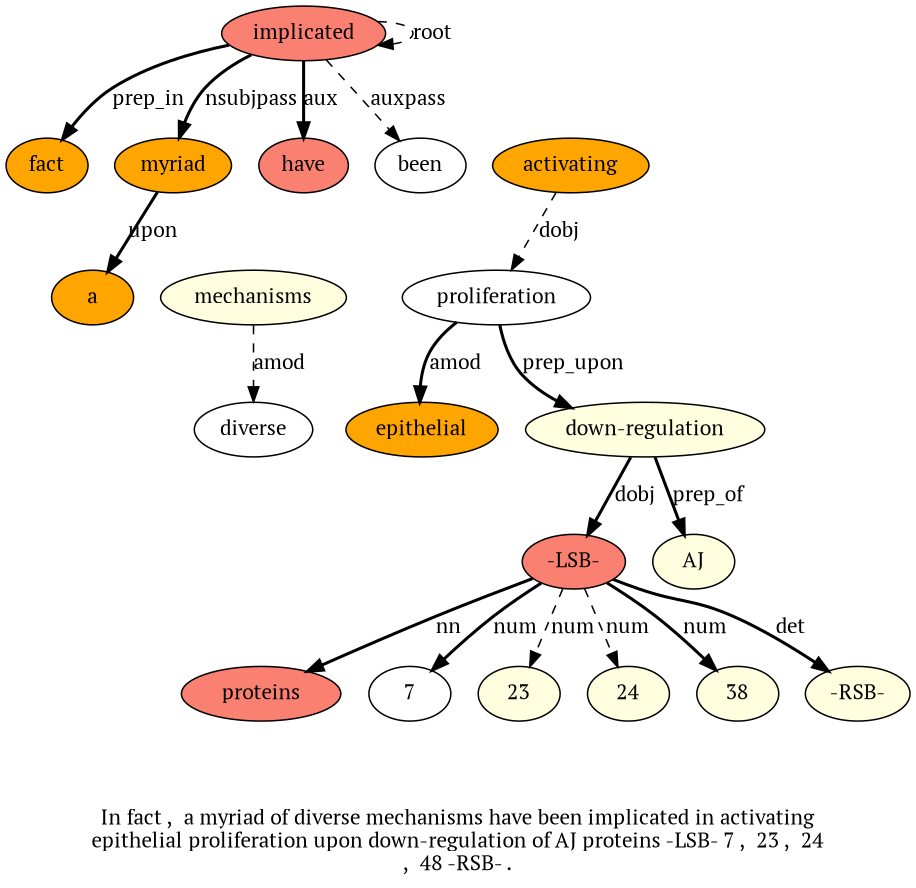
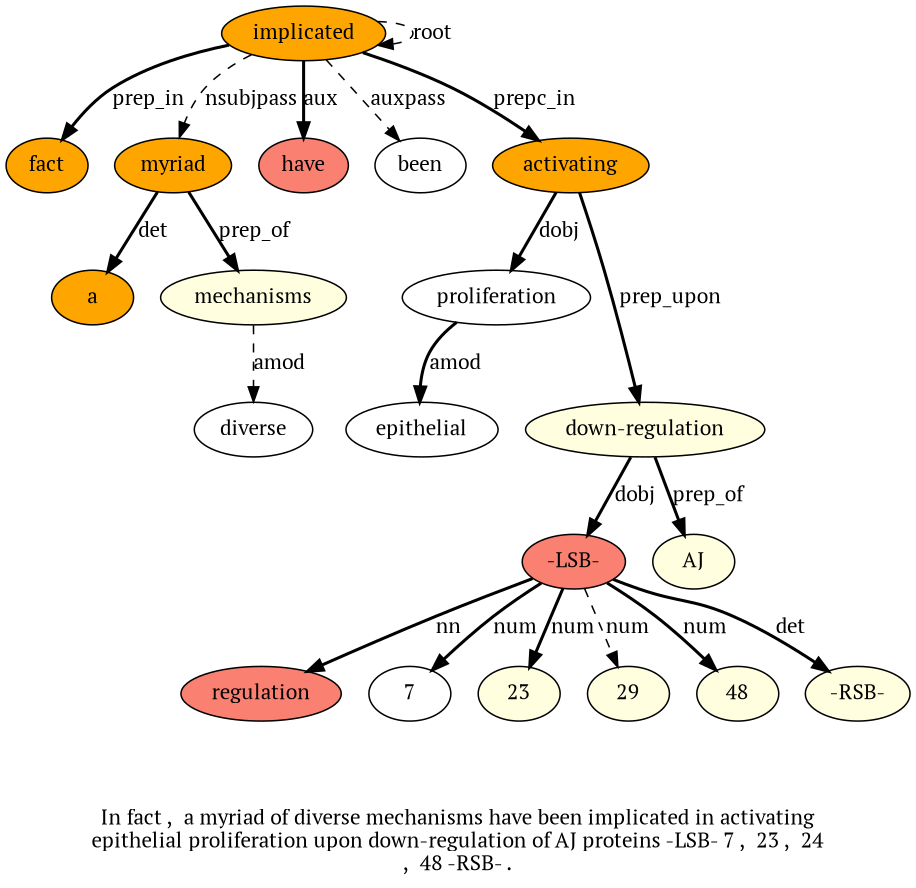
node "implicated": fillcolor salmon -> orange
edge "implicated" -> "myriad": style bold -> dashed
edge "implicated" -> "activating": added, label "prepc_in"
edge "activating" -> "proliferation": style dashed -> bold
edge "myriad" -> "mechanisms": added, label "prep_of"
edge "myriad" -> "a": label "upon" -> "det"
edge "proliferation" -> "down-regulation": now "activating" -> "down-regulation"
node "epithelial": fillcolor orange -> white
edge "-LSB-" -> "23": style dashed -> bold
node "proteins": label "proteins" -> "regulation"
node "24": label "24" -> "29"
node "38": label "38" -> "48"
